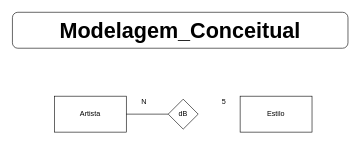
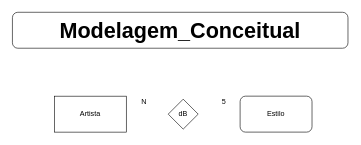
edge "Artista" -- "dB": removed
node "Estilo": shape rectangle -> rounded rectangle
